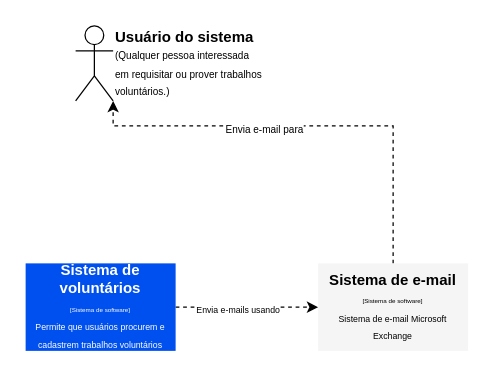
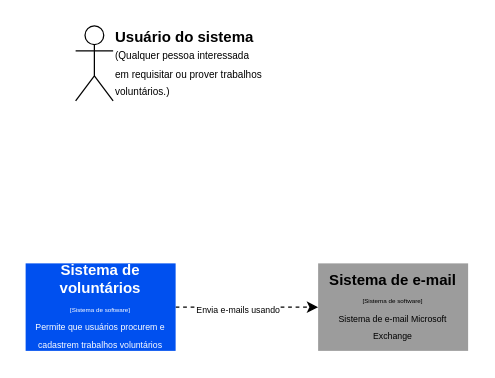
edge "Sistema de e-mail [Sistema de software] Sistema de e-mail Microsoft Exchange" -> "Usuário do sistema (Qualquer pessoa interessada em requisitar ou prover trabalhos voluntários.)": removed, label "Envia e-mail para"
node "Sistema de e-mail [Sistema de software] Sistema de e-mail Microsoft Exchange": fillcolor #f5f5f5 -> #9c9c9c
